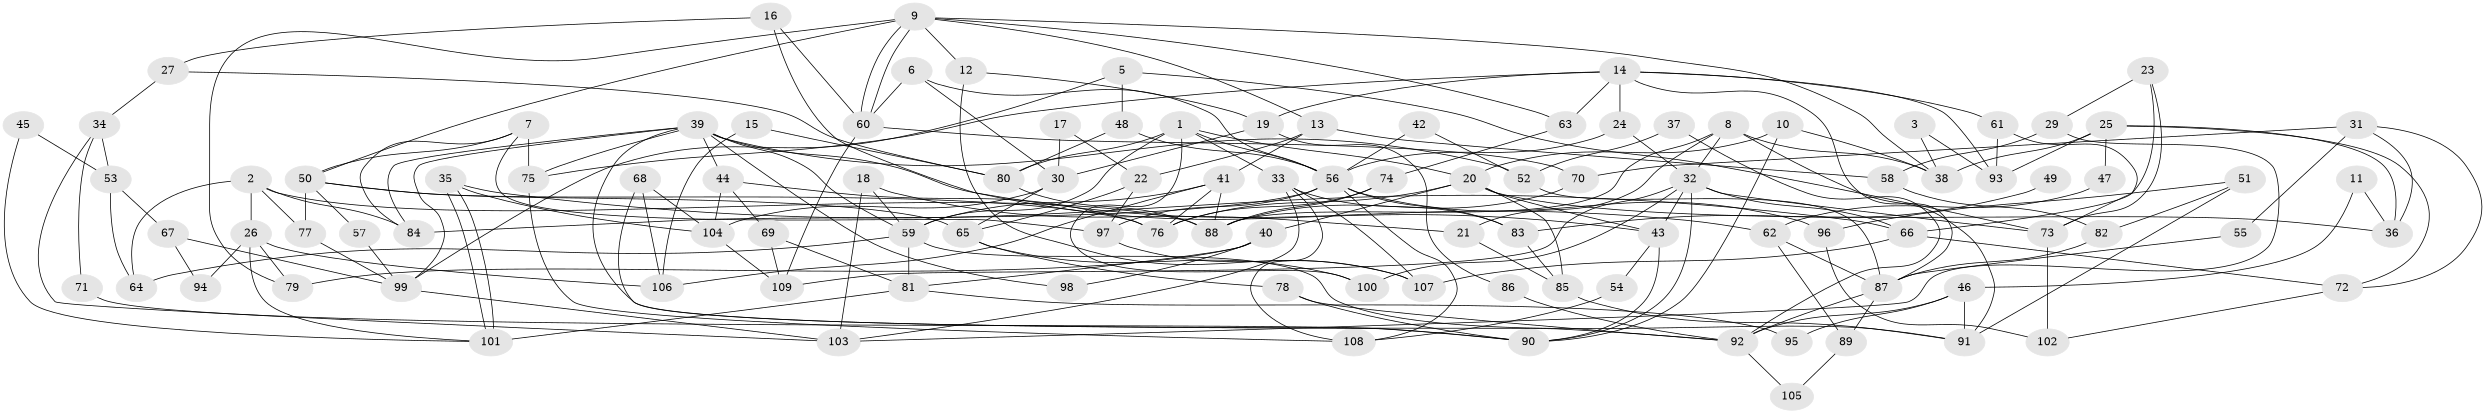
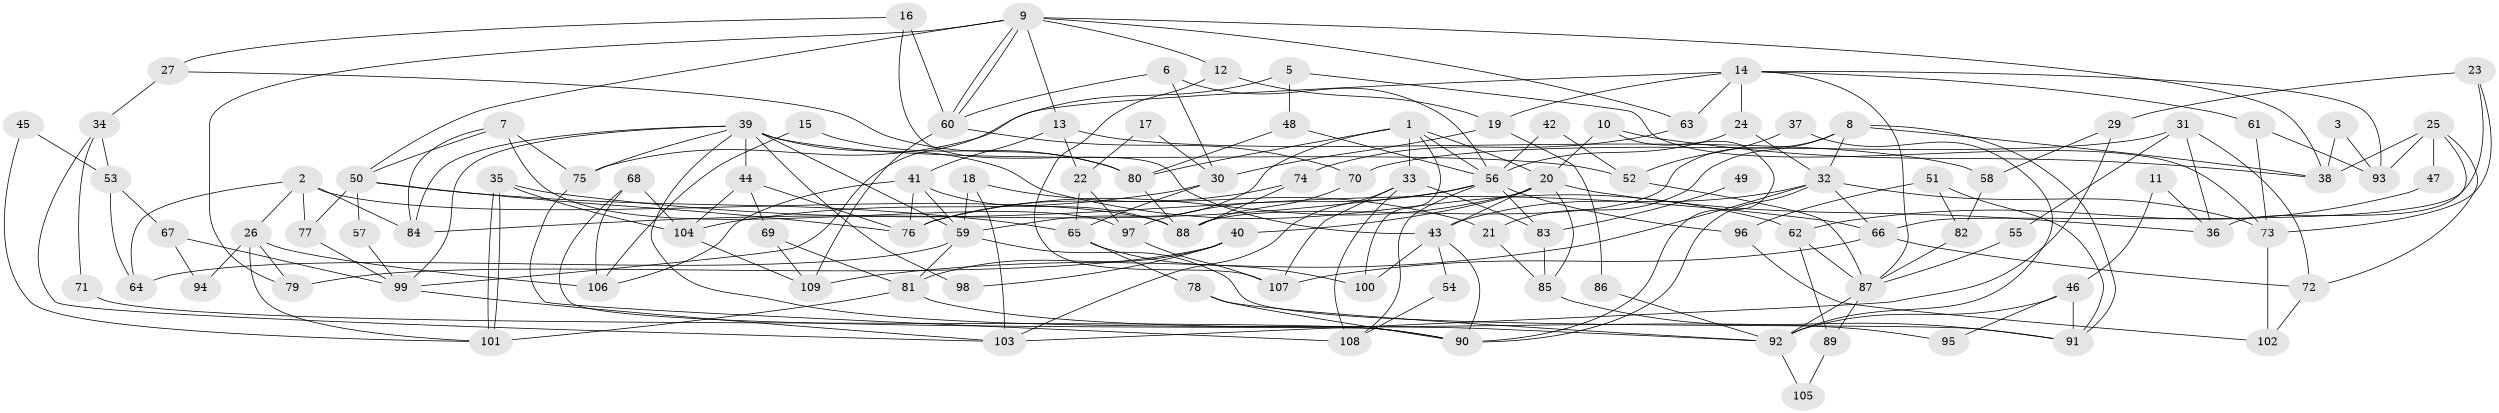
edge "32" -- "100": now "43" -- "100"
